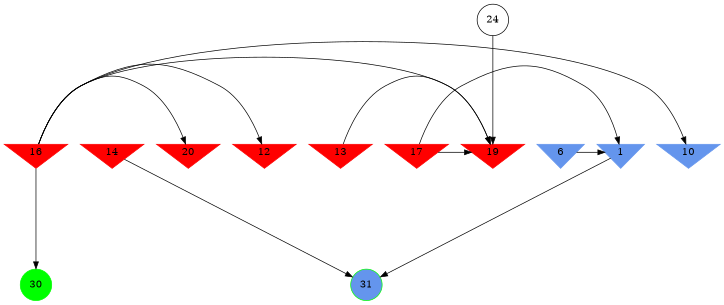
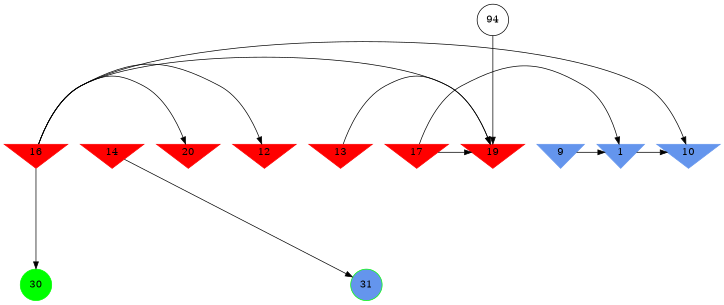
node "24": label "24" -> "94"
node "6": label "6" -> "9"
edge "1" -> "31": now "1" -> "10"
